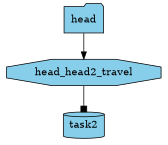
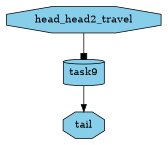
node "head": removed
node "task2": label "task2" -> "task9"
node "tail": added
